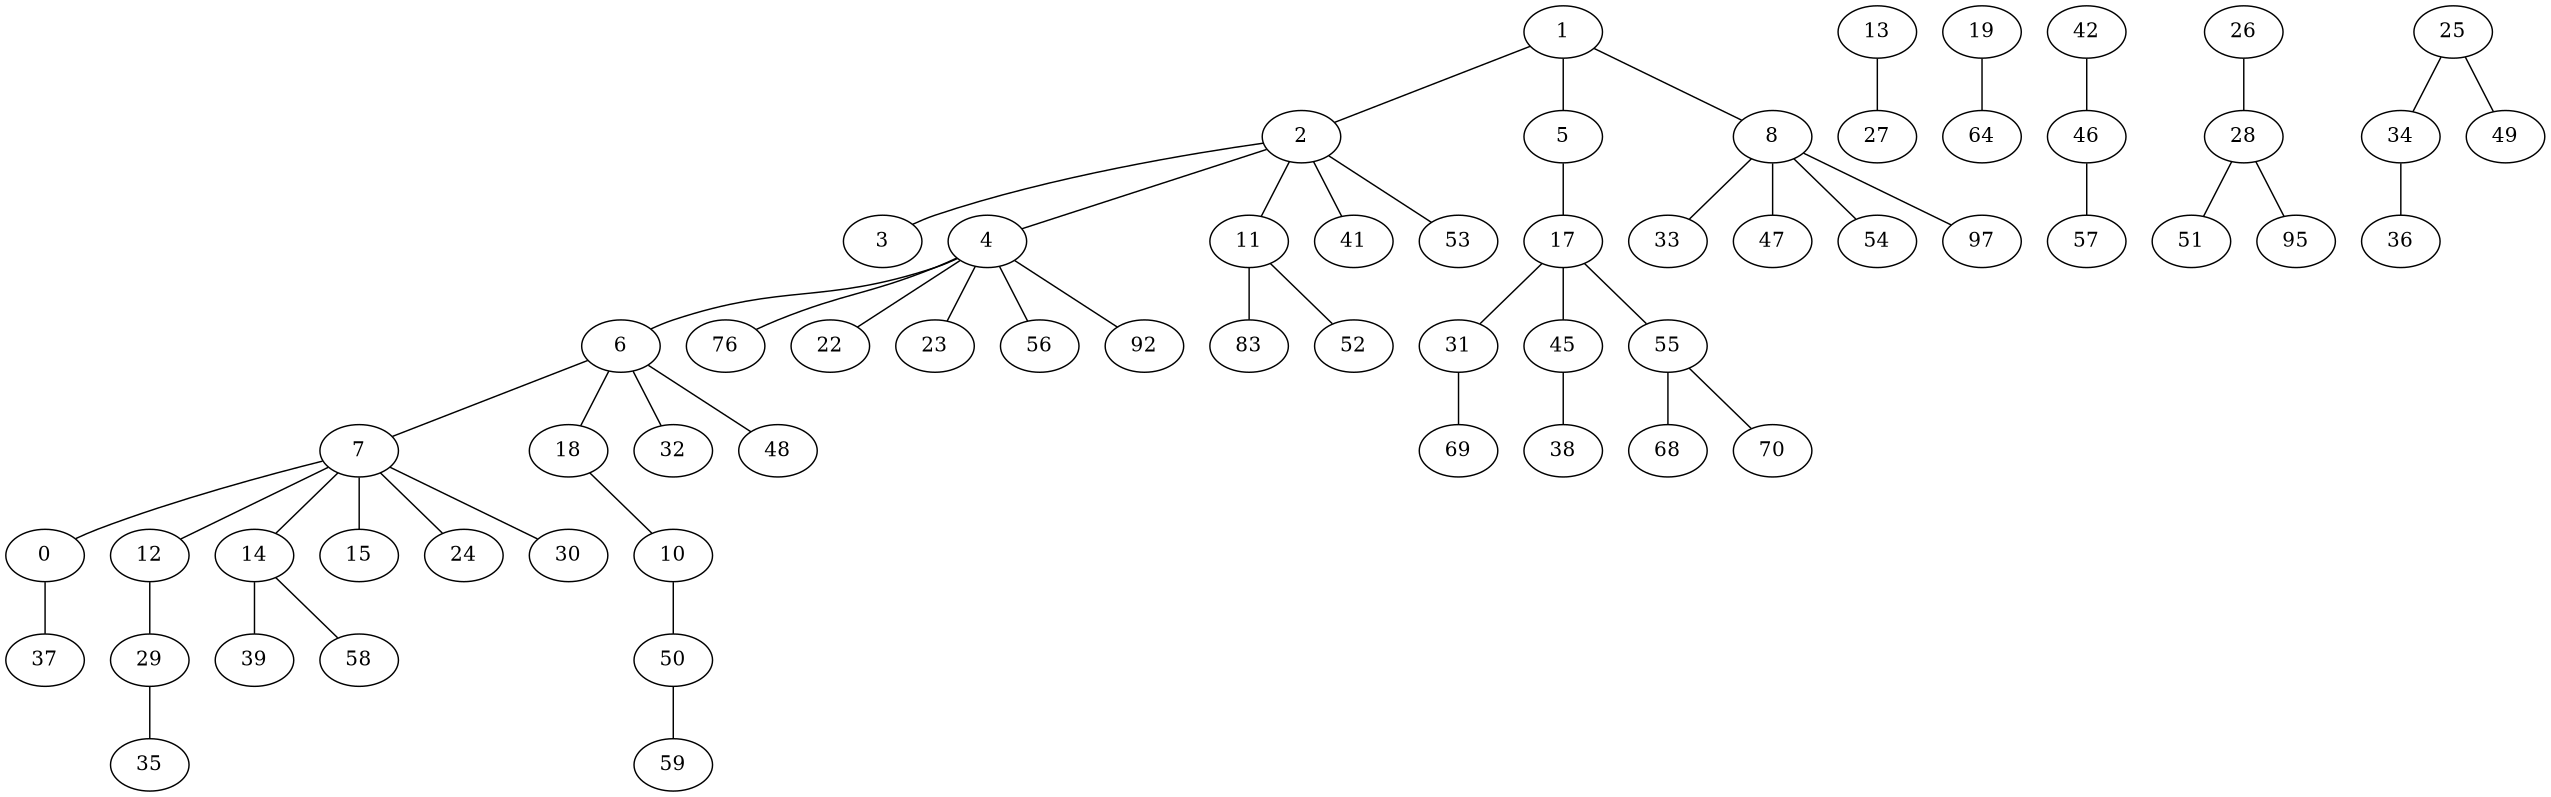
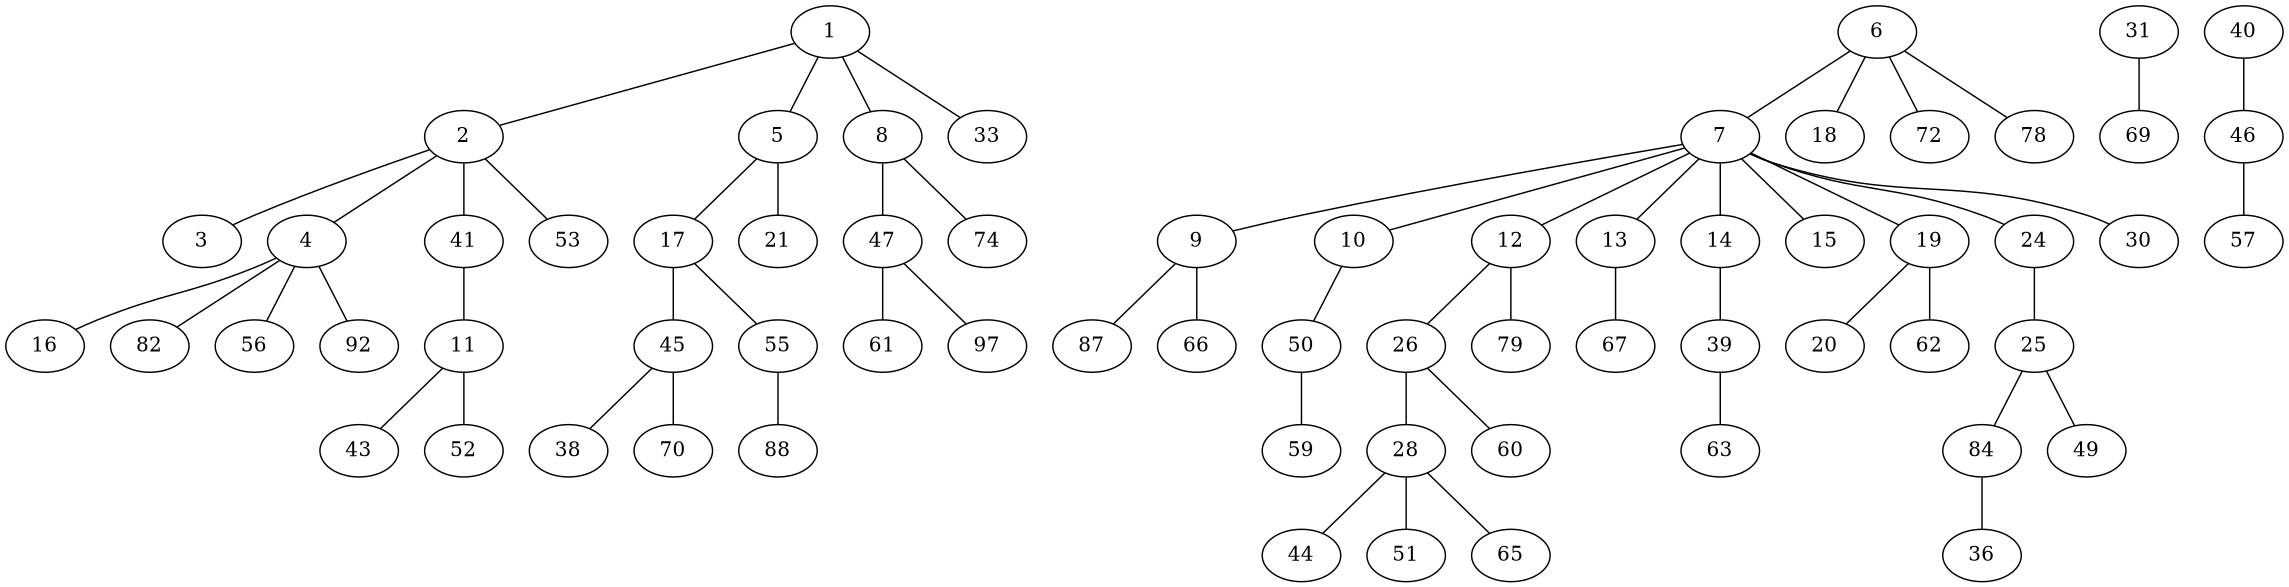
node "42": label "42" -> "40"
node "27": label "27" -> "67"
node "64": label "64" -> "62"
node "34": label "34" -> "84"
edge "2" -- "11": now "41" -- "11"
edge "7" -- "13": added
edge "8" -- "33": now "1" -- "33"
edge "7" -- "19": added
edge "8" -- "97": now "47" -- "97"
node "21": added
node "54": label "54" -> "74"
node "95": label "95" -> "65"
edge "4" -- "6": removed
edge "12" -- "26": added
edge "17" -- "31": removed
edge "24" -- "25": added
node "76": label "76" -> "16"
node "22": label "22" -> "82"
node "61": added
node "23": removed
node "66": added
node "83": label "83" -> "43"
node "20": added
edge "55" -- "70": now "45" -- "70"
node "32": label "32" -> "72"
node "48": label "48" -> "78"
node "60": added
node "68": label "68" -> "88"
node "63": added
edge "18" -- "10": now "7" -- "10"
node "0": label "0" -> "9"
node "44": added
node "37": label "37" -> "87"
node "29": label "29" -> "79"
node "58": removed
node "35": removed
